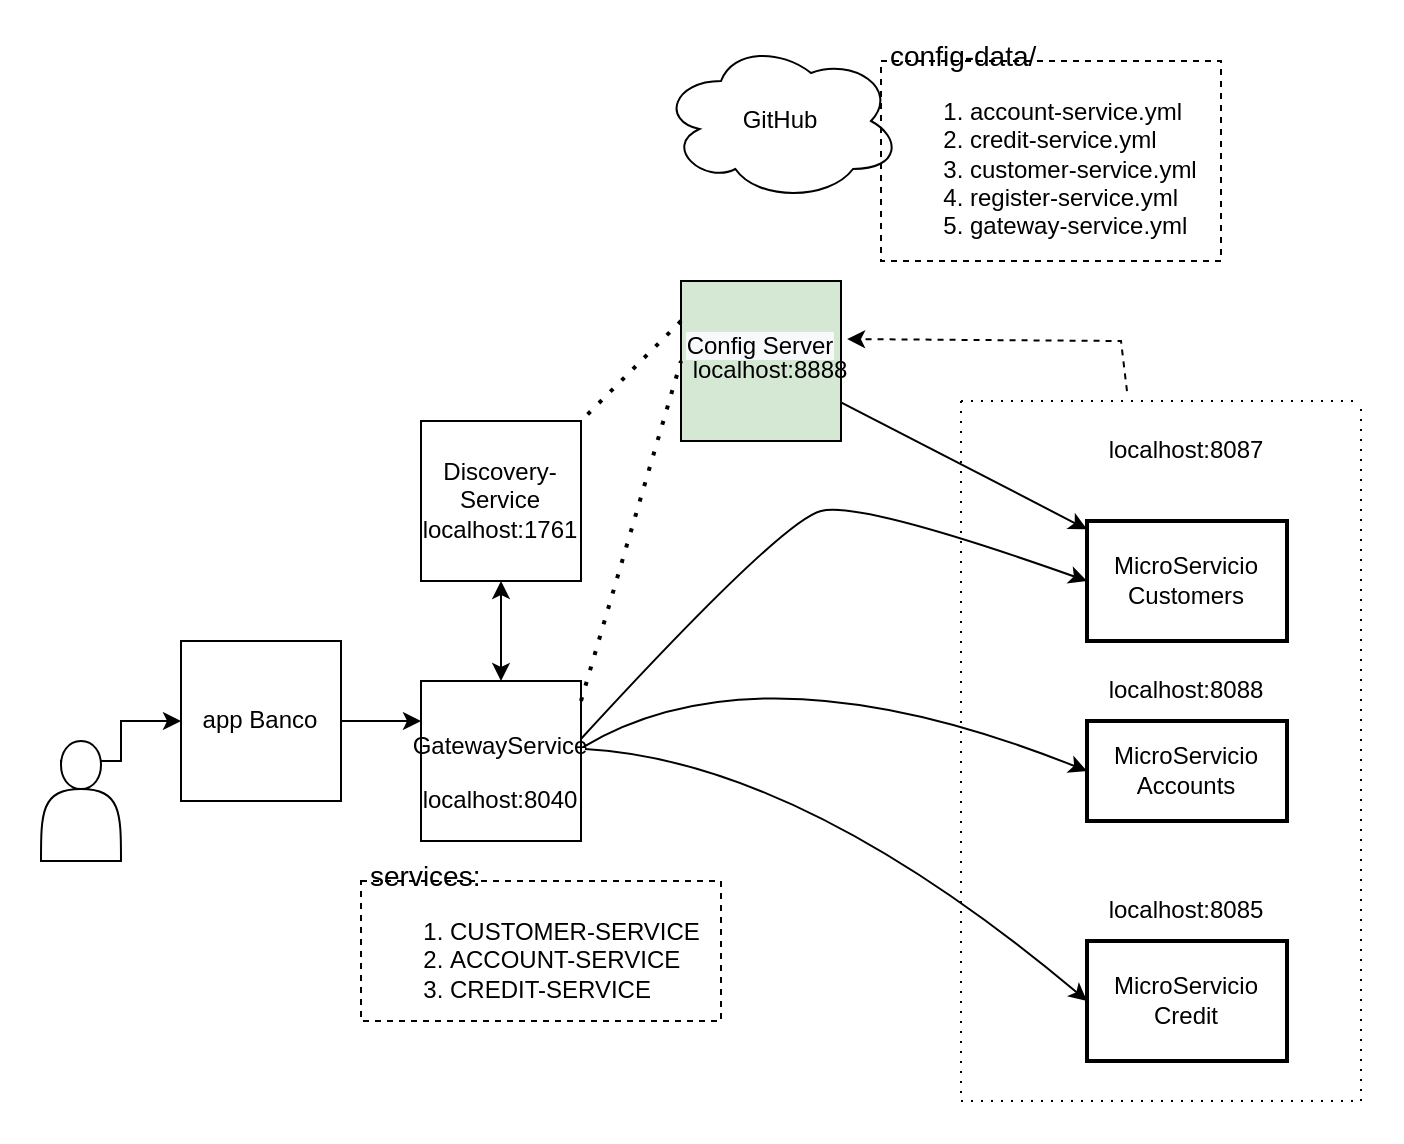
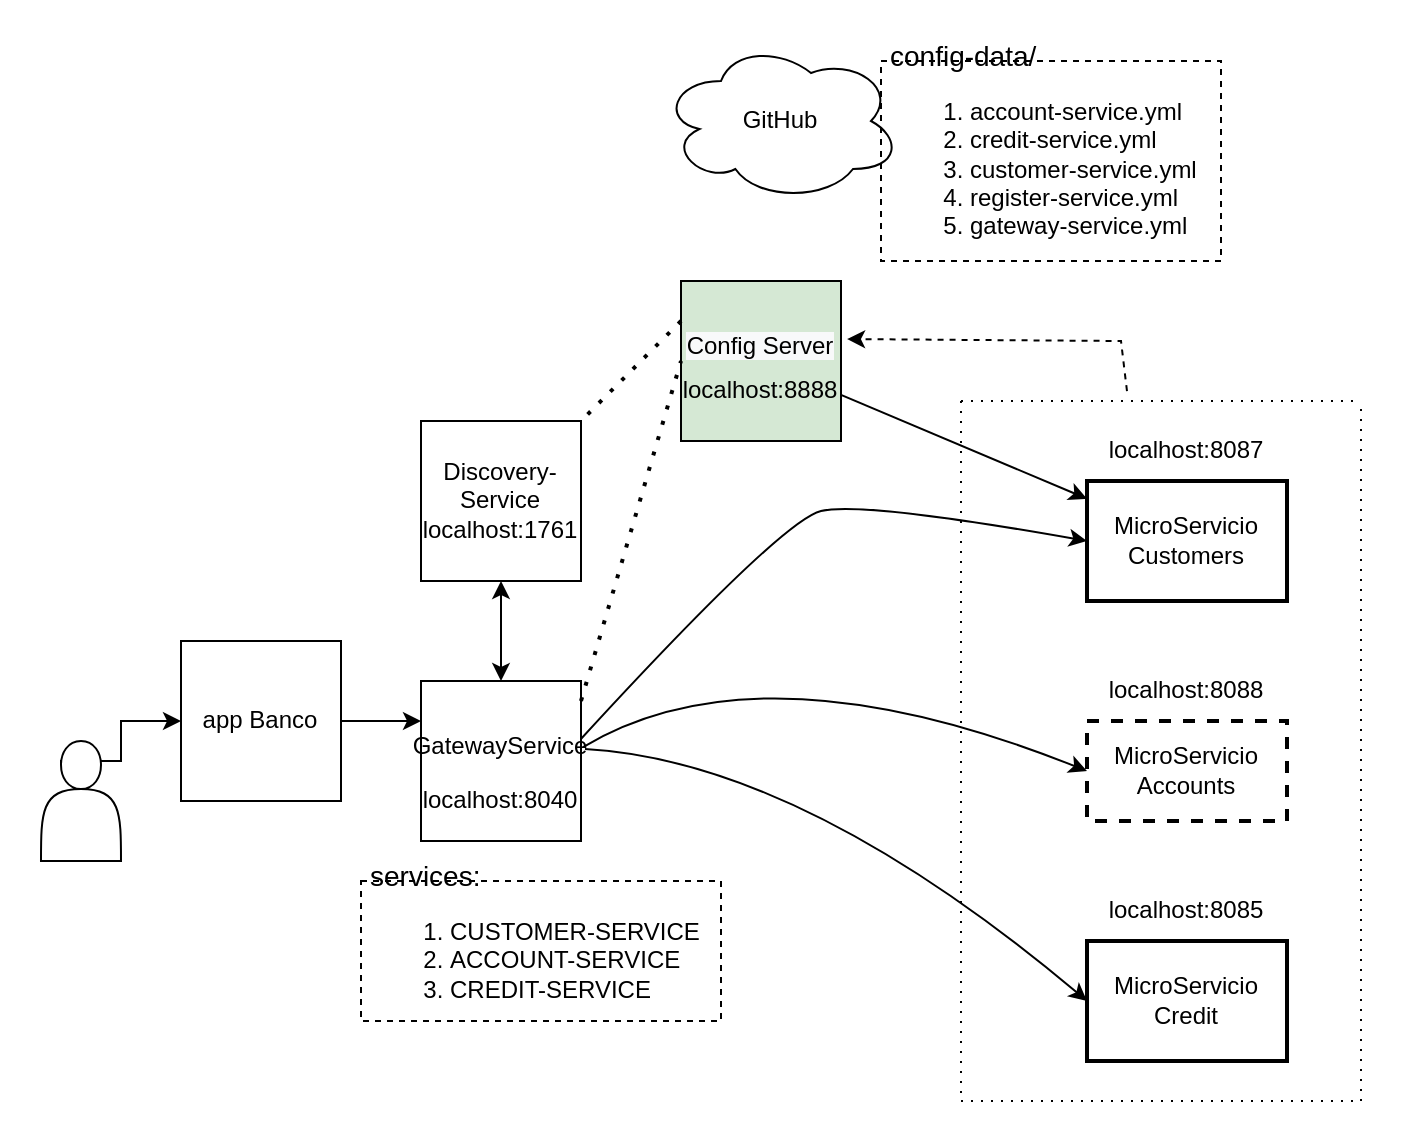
node "localhost:8888": moved (771, 371) -> (761, 391)
node "MicroServicio Customers": moved (1187, 581) -> (1187, 541)
node "MicroServicio Accounts": style solid -> dashed
